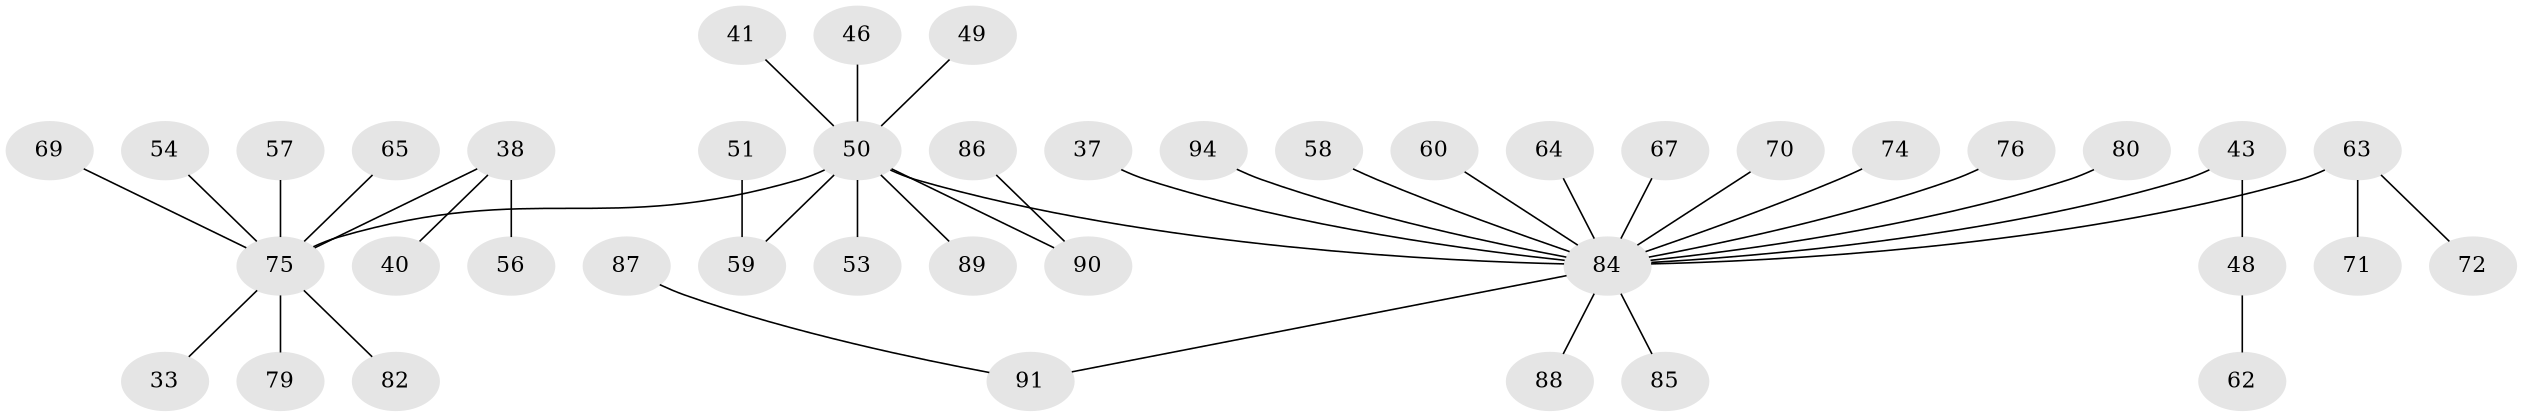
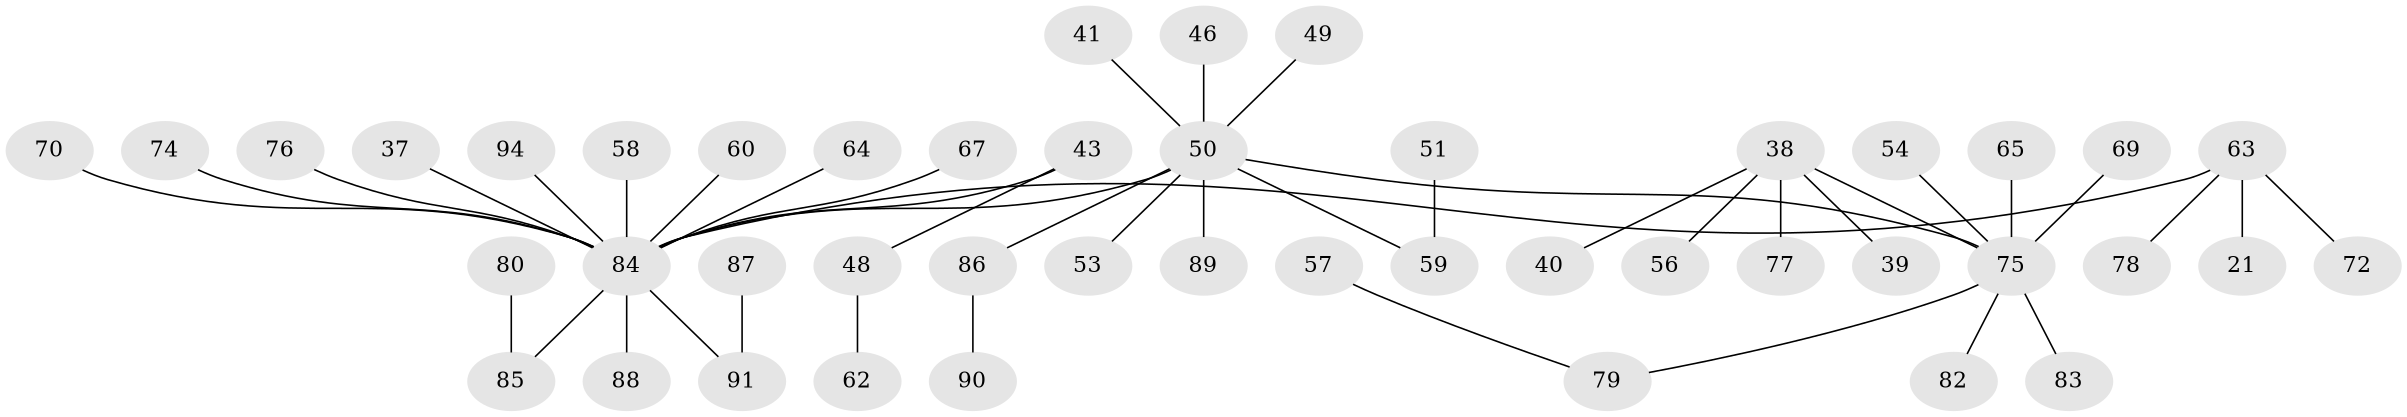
edge "50" -- "90": now "50" -- "86"
edge "57" -- "75": now "57" -- "79"
edge "80" -- "84": now "80" -- "85"
node "77": added
node "39": added
node "78": added
node "71": label "71" -> "21"
node "33": label "33" -> "83"
